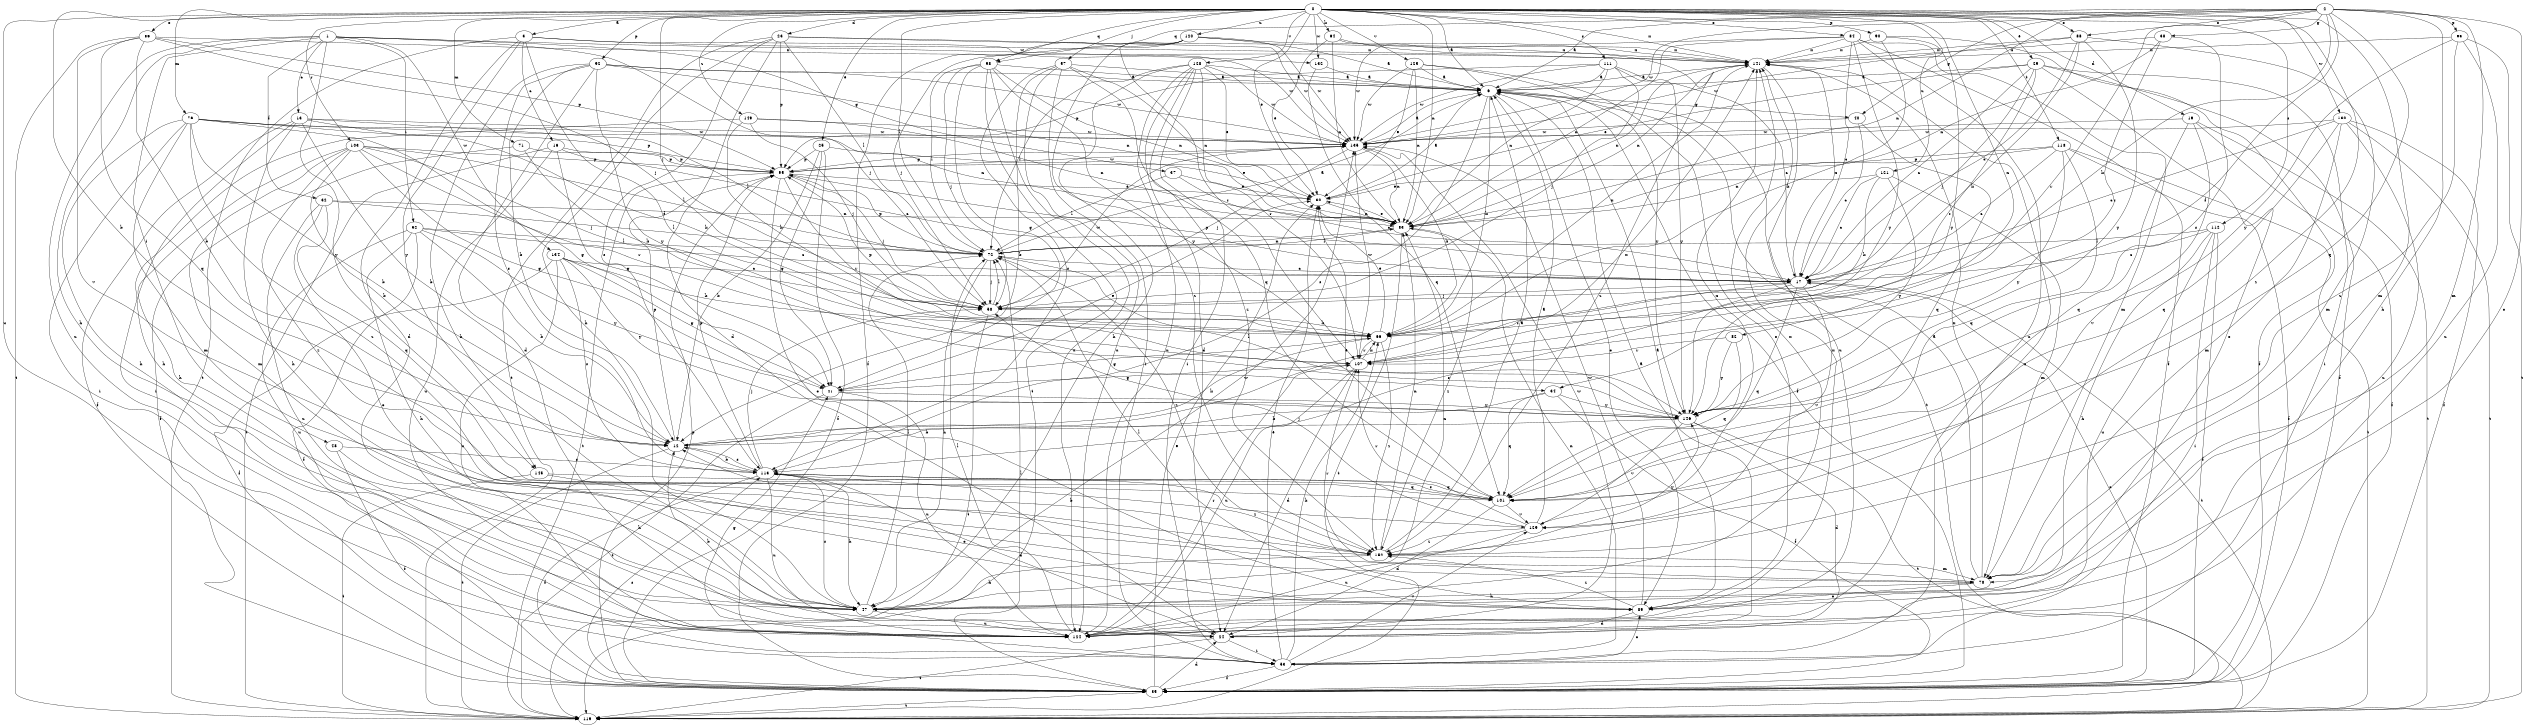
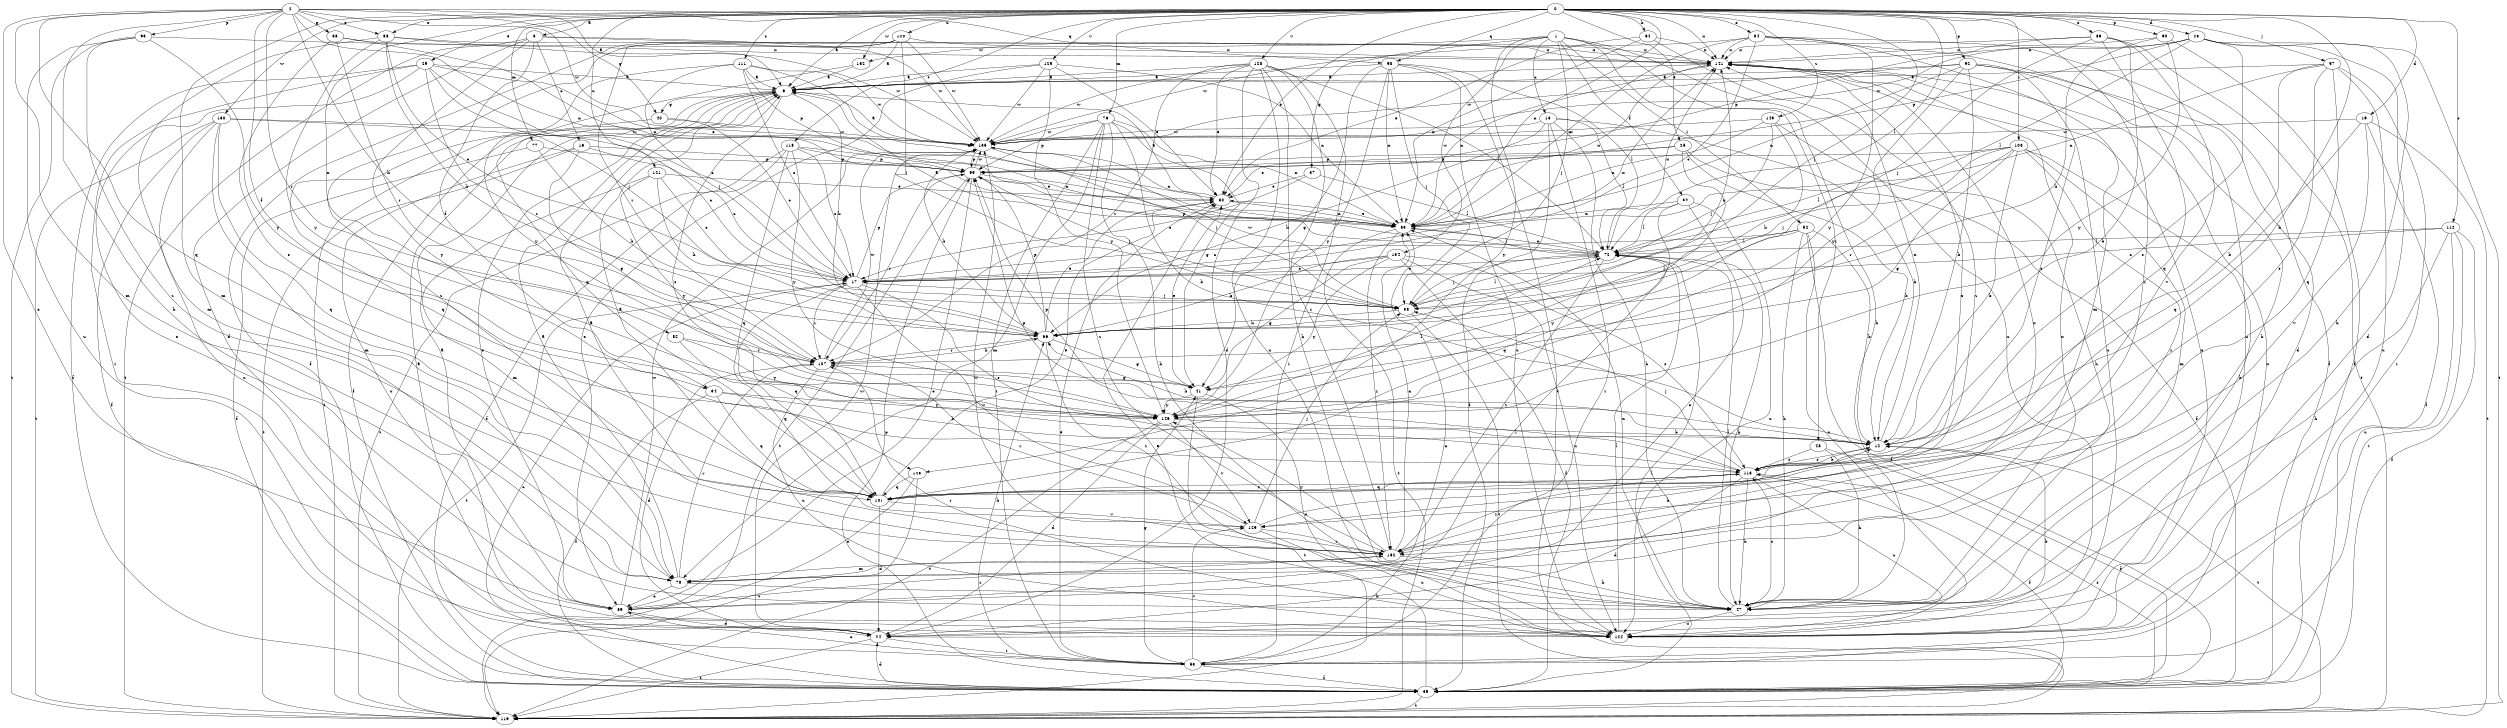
edge "0" -> "124": removed, label "u"
node "71": label "71" -> "77"
edge "72" -> "141": added, label "x"
edge "25" -> "41": label "g" -> "l"
edge "38" -> "146": now "38" -> "113"
